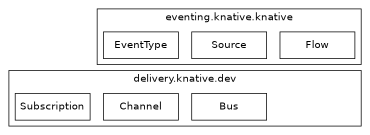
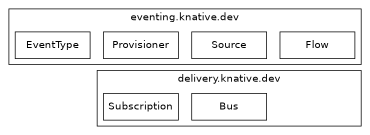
cluster "eventing.knative.knative": label "eventing.knative.knative" -> "eventing.knative.dev"
node "Provisioner": added
node "Channel": removed
